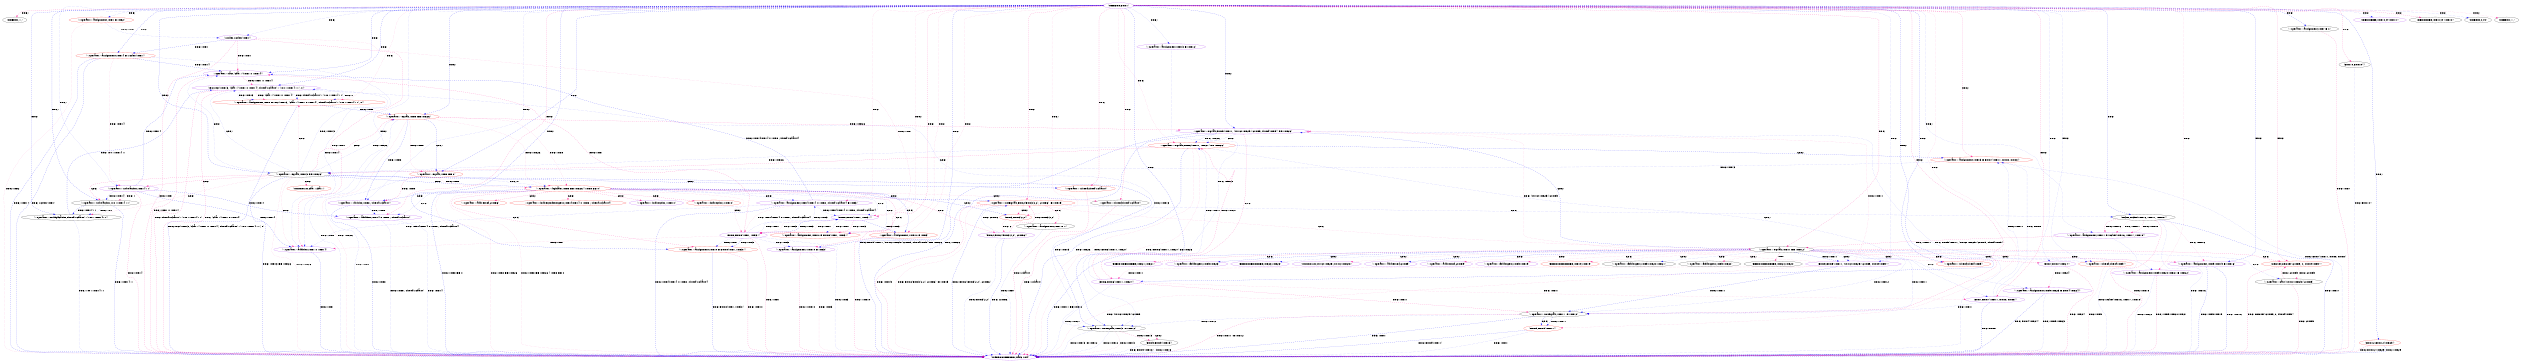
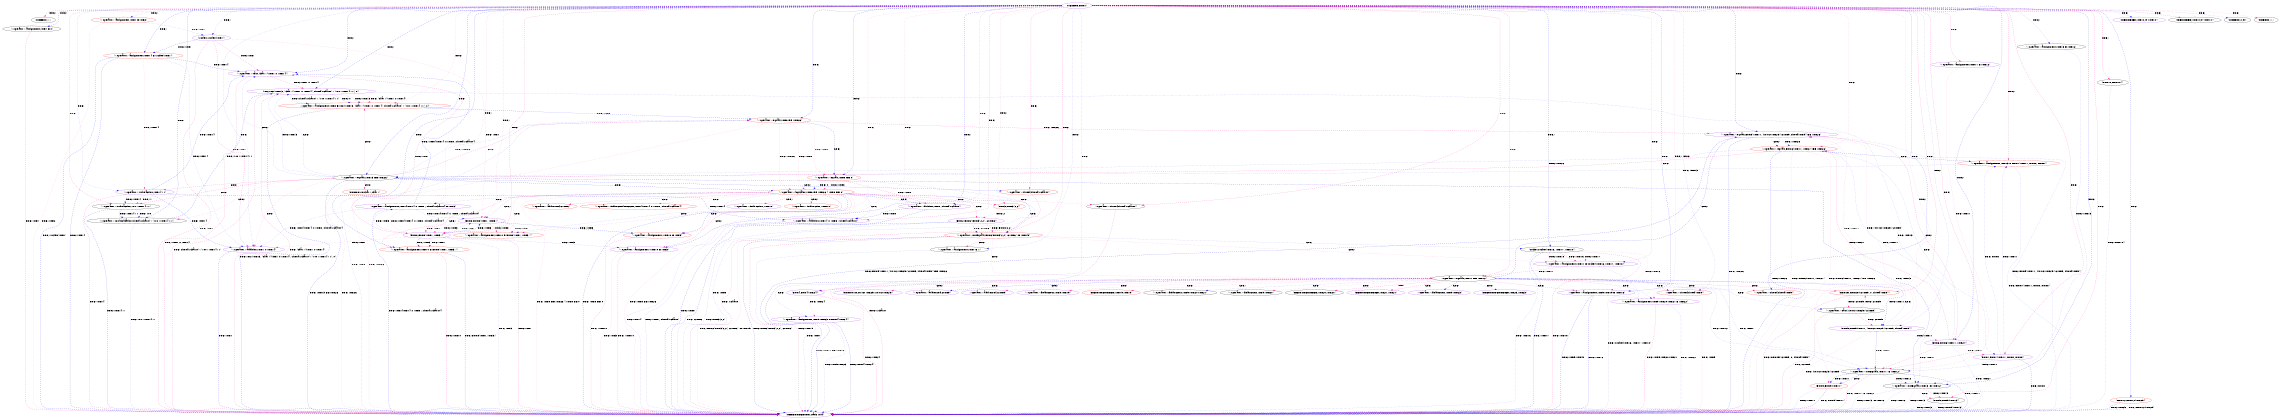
edge "(METHOD,FUN1)" -> "(<operator>.subtraction,100 - VAR14 - 1)": color blue -> deeppink
edge "(METHOD,FUN1)" -> "(FUN9,FUN9(VAR13))": added, label "DDG:"
node "(<operator>.assignment,VAR13 = VAR12)": color purple -> black
node "(<operator>.assignment,VAR11 = VAR12)": added
edge "(METHOD,FUN1)" -> "(<operator>.assignment,VAR7 = 1)": added, label "DDG:"
edge "(<operator>.equals,VAR8 == VAR26)" -> "(<operator>.division,VAR8 / sizeof(wchar_t))": removed, label "DDG: VAR8"
edge "(<operator>.logicalOr,VAR8 == VAR26 || VAR8 == 0)" -> "(FUN3,FUN3(2,2))": color blue -> deeppink
edge "(<operator>.notEquals,FUN2(FUN3(2,2), &VAR6) != VAR15)" -> "(FUN3,FUN3(2,2))": now "(<operator>.notEquals,FUN2(FUN3(2,2), &VAR6) != VAR15)" -> "(<operator>.assignment,VAR11 = socket(VAR16, VAR17, VAR18))"
node "(FIELD_IDENTIFIER,VAR23,VAR23)": label "(FIELD_IDENTIFIER,VAR23,VAR23)" -> "(LITERAL_IDENTIFIER,VAR23,VAR23)"
edge "(<operator>.cast,(struct VAR25*)&VAR9)" -> "(FUN5,FUN5(VAR11, (struct VAR25*)&VAR9, sizeof(VAR9)))": added, label "DDG: &VAR9"
